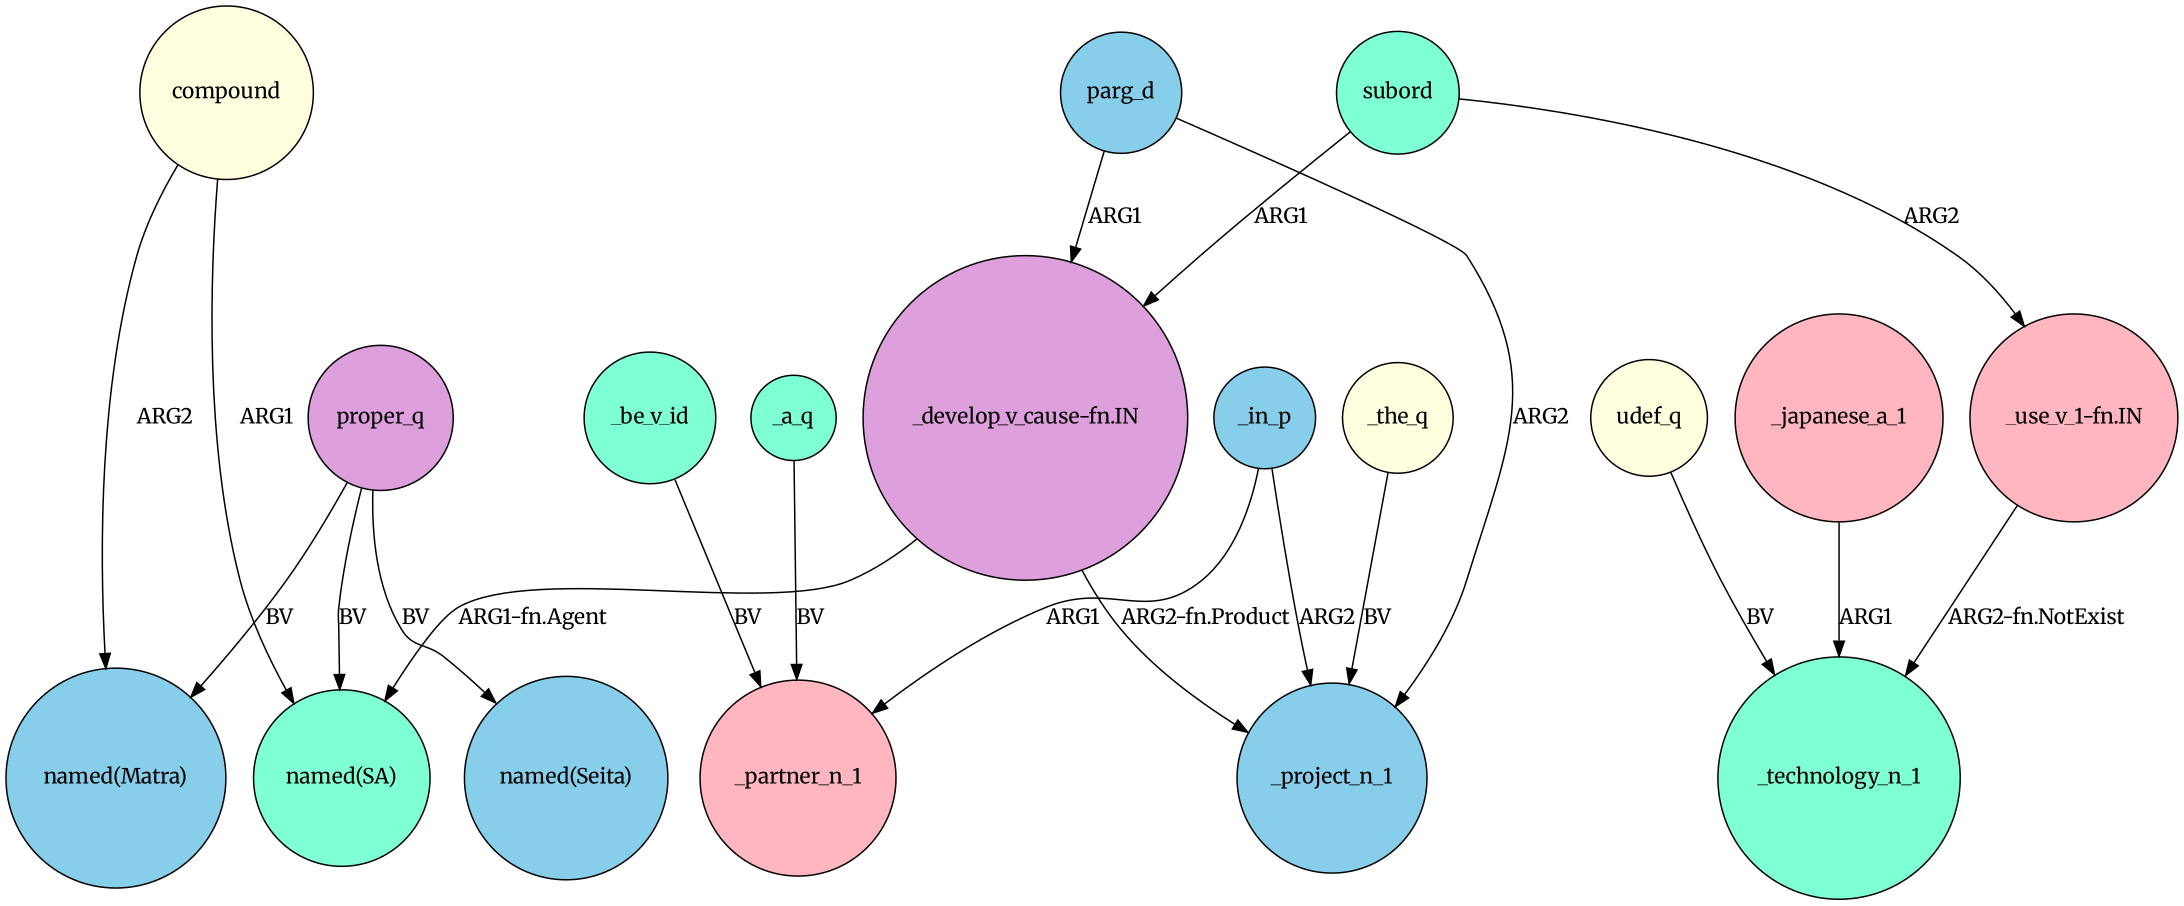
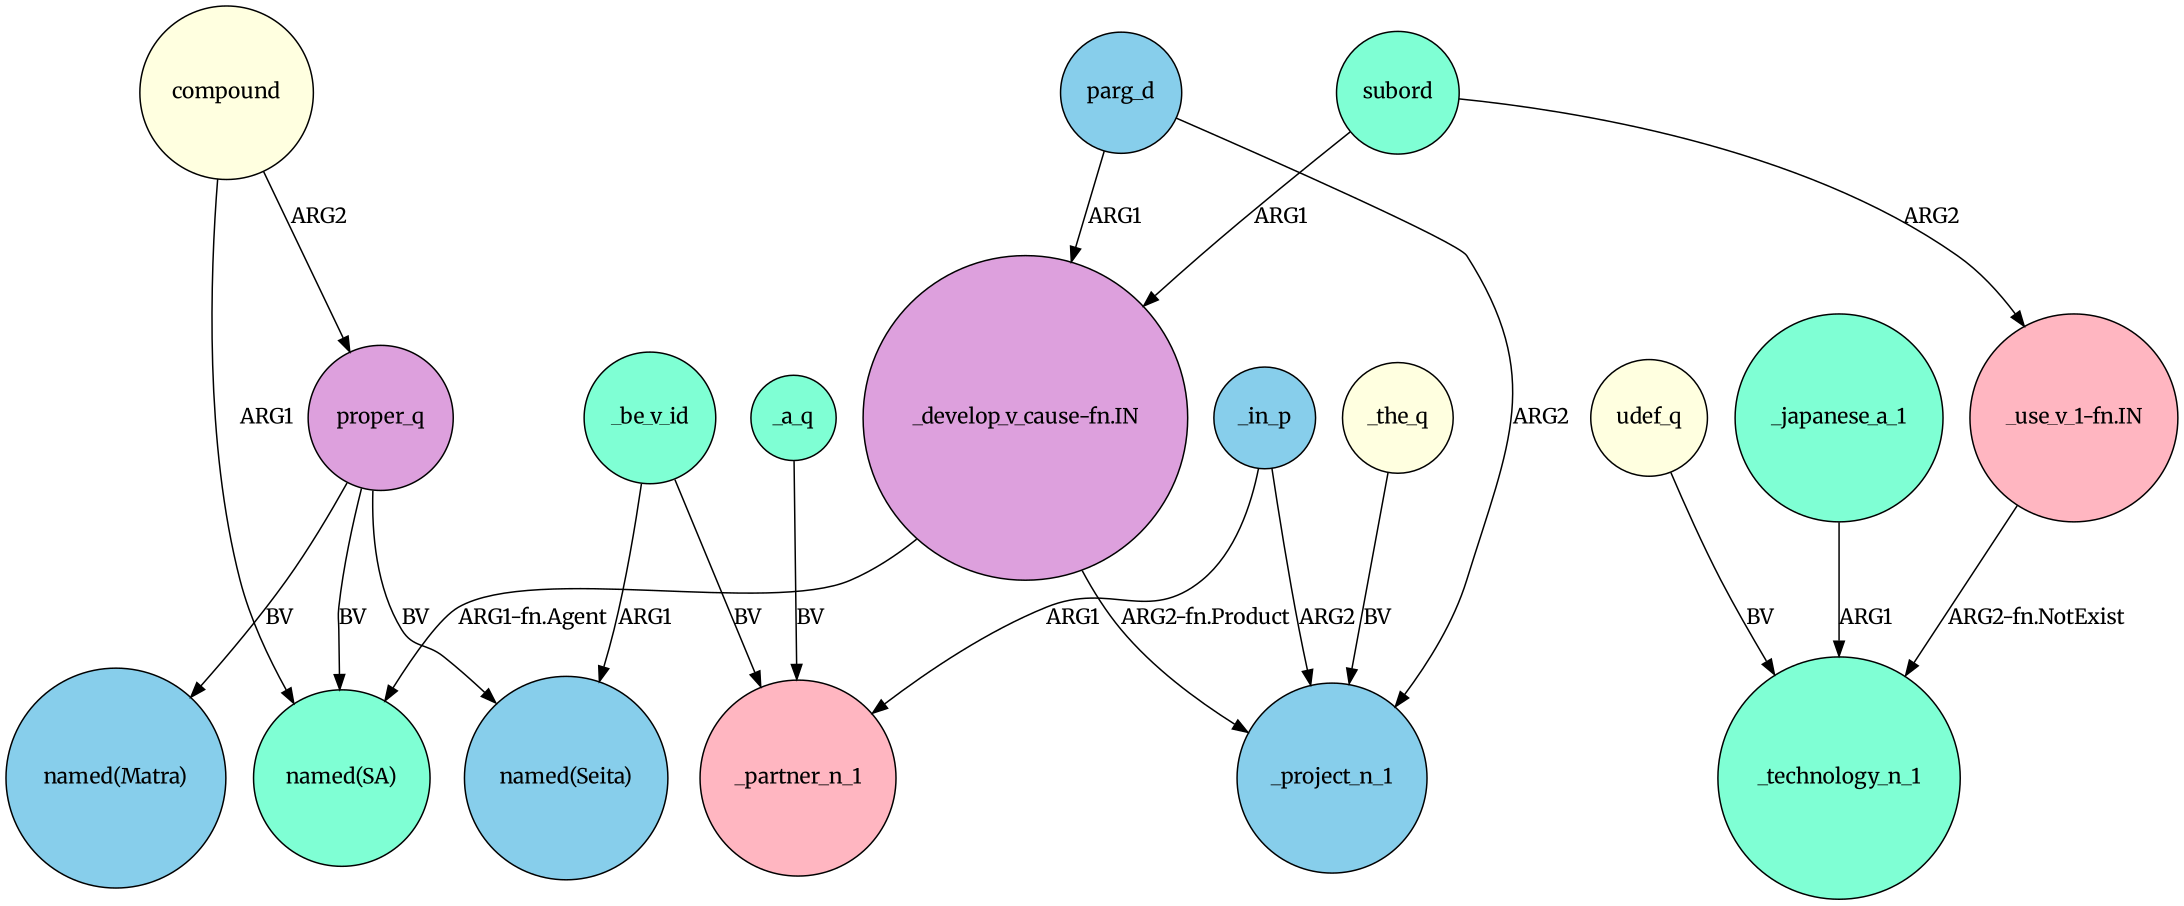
edge "compound" -> "named(Matra)": now "compound" -> "proper_q"
node "_japanese_a_1": fillcolor lightpink -> aquamarine
edge "_be_v_id" -> "named(Seita)": added, label "ARG1"
